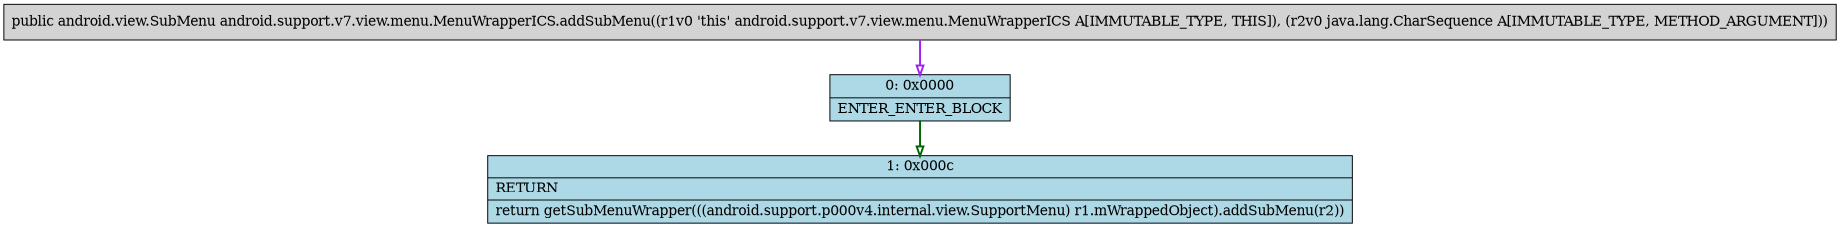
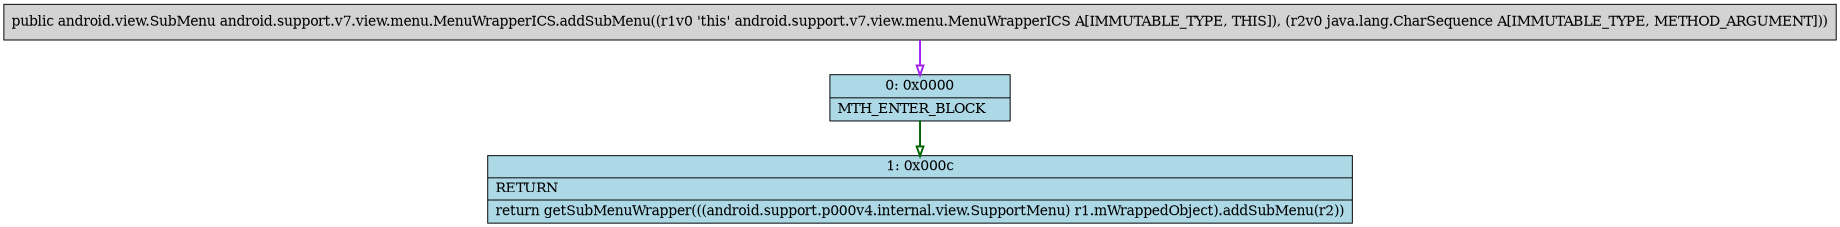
node "0: 0x0000": text "ENTER_ENTER_BLOCK" -> "MTH_ENTER_BLOCK"
